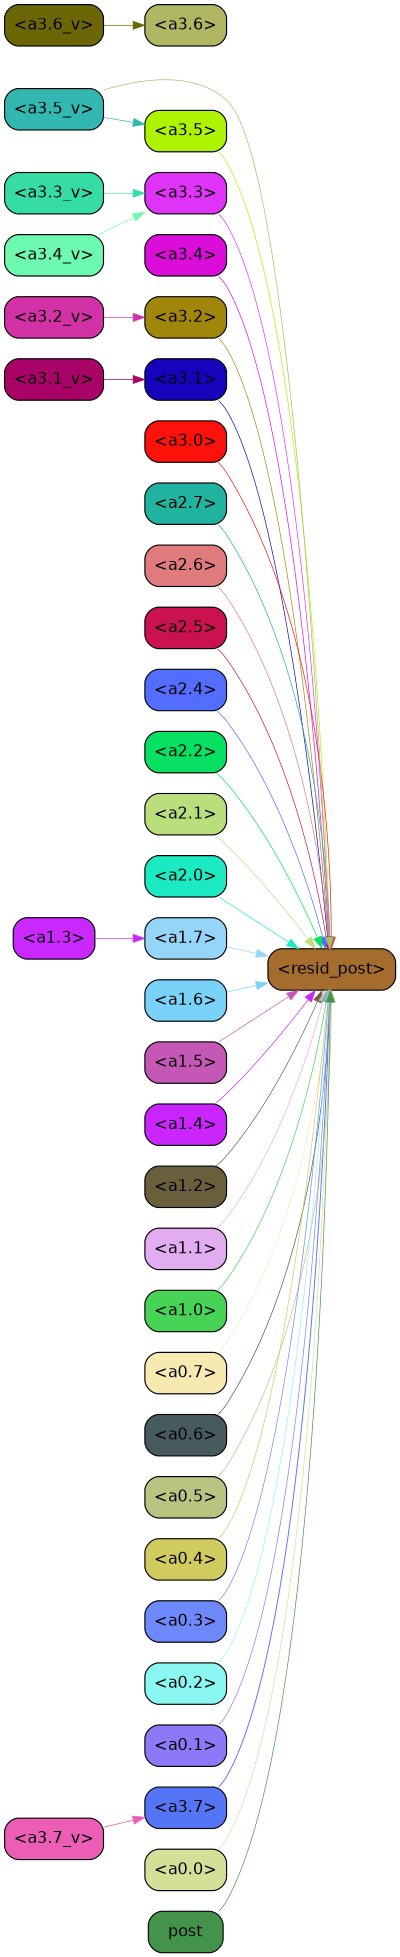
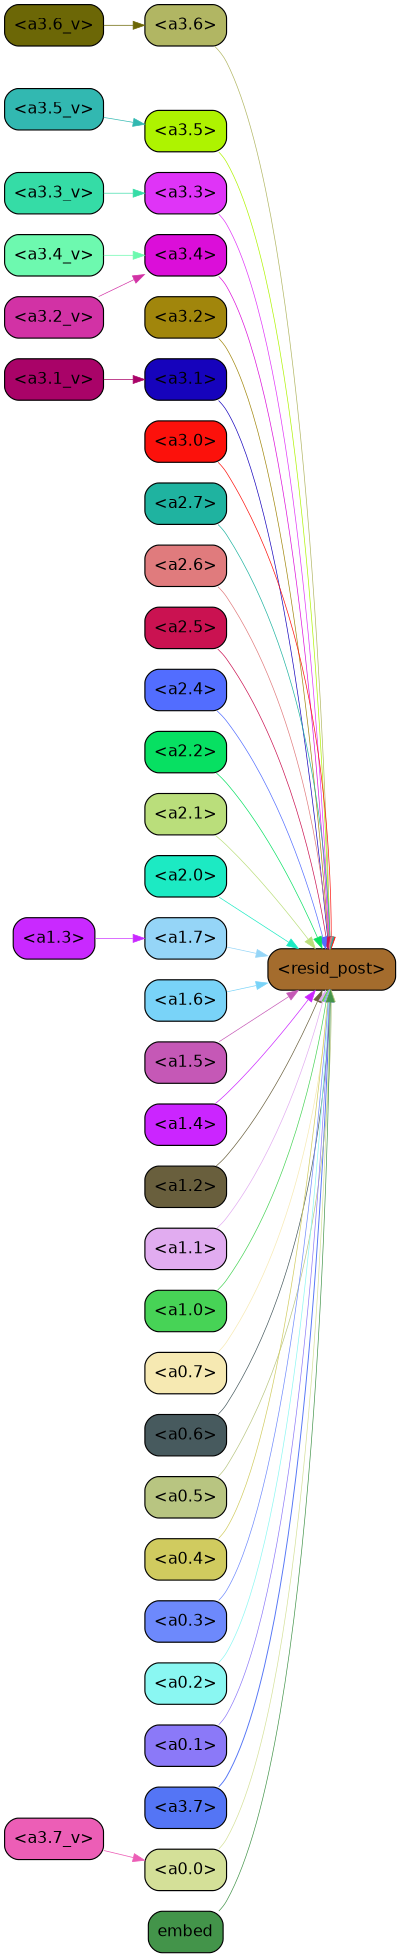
edge "<a3.4_v>" -> "<a3.3>": now "<a3.4_v>" -> "<a3.4>"
edge "<a3.5_v>" -> "<resid_post>": now "<a3.6>" -> "<resid_post>"
edge "<a3.2_v>" -> "<a3.2>": now "<a3.2_v>" -> "<a3.4>"
edge "<a3.7_v>" -> "<a3.7>": now "<a3.7_v>" -> "<a0.0>"
node "post": label "post" -> "embed"
